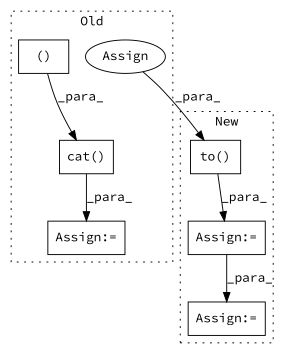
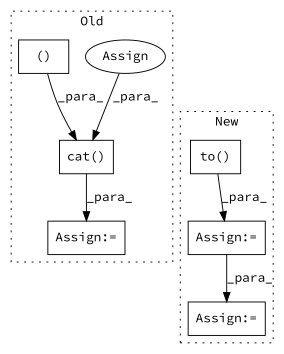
edge "Assign" -> "to()": now "Assign" -> "cat()"
